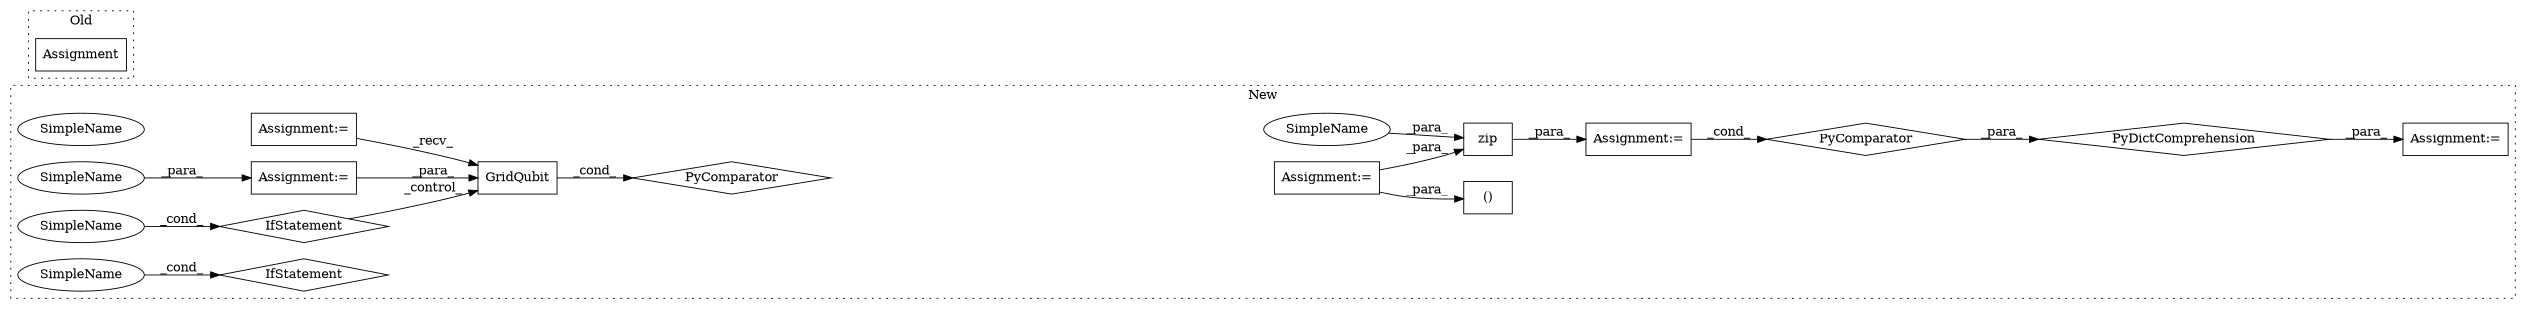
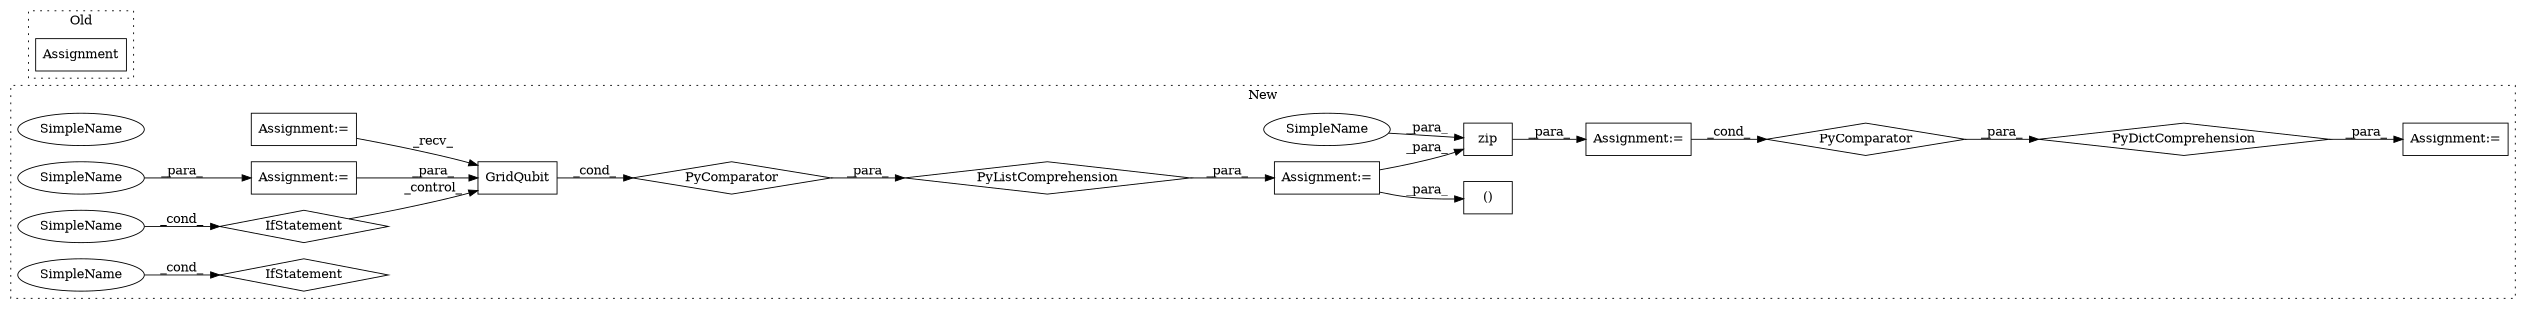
node "PyListComprehension": added
